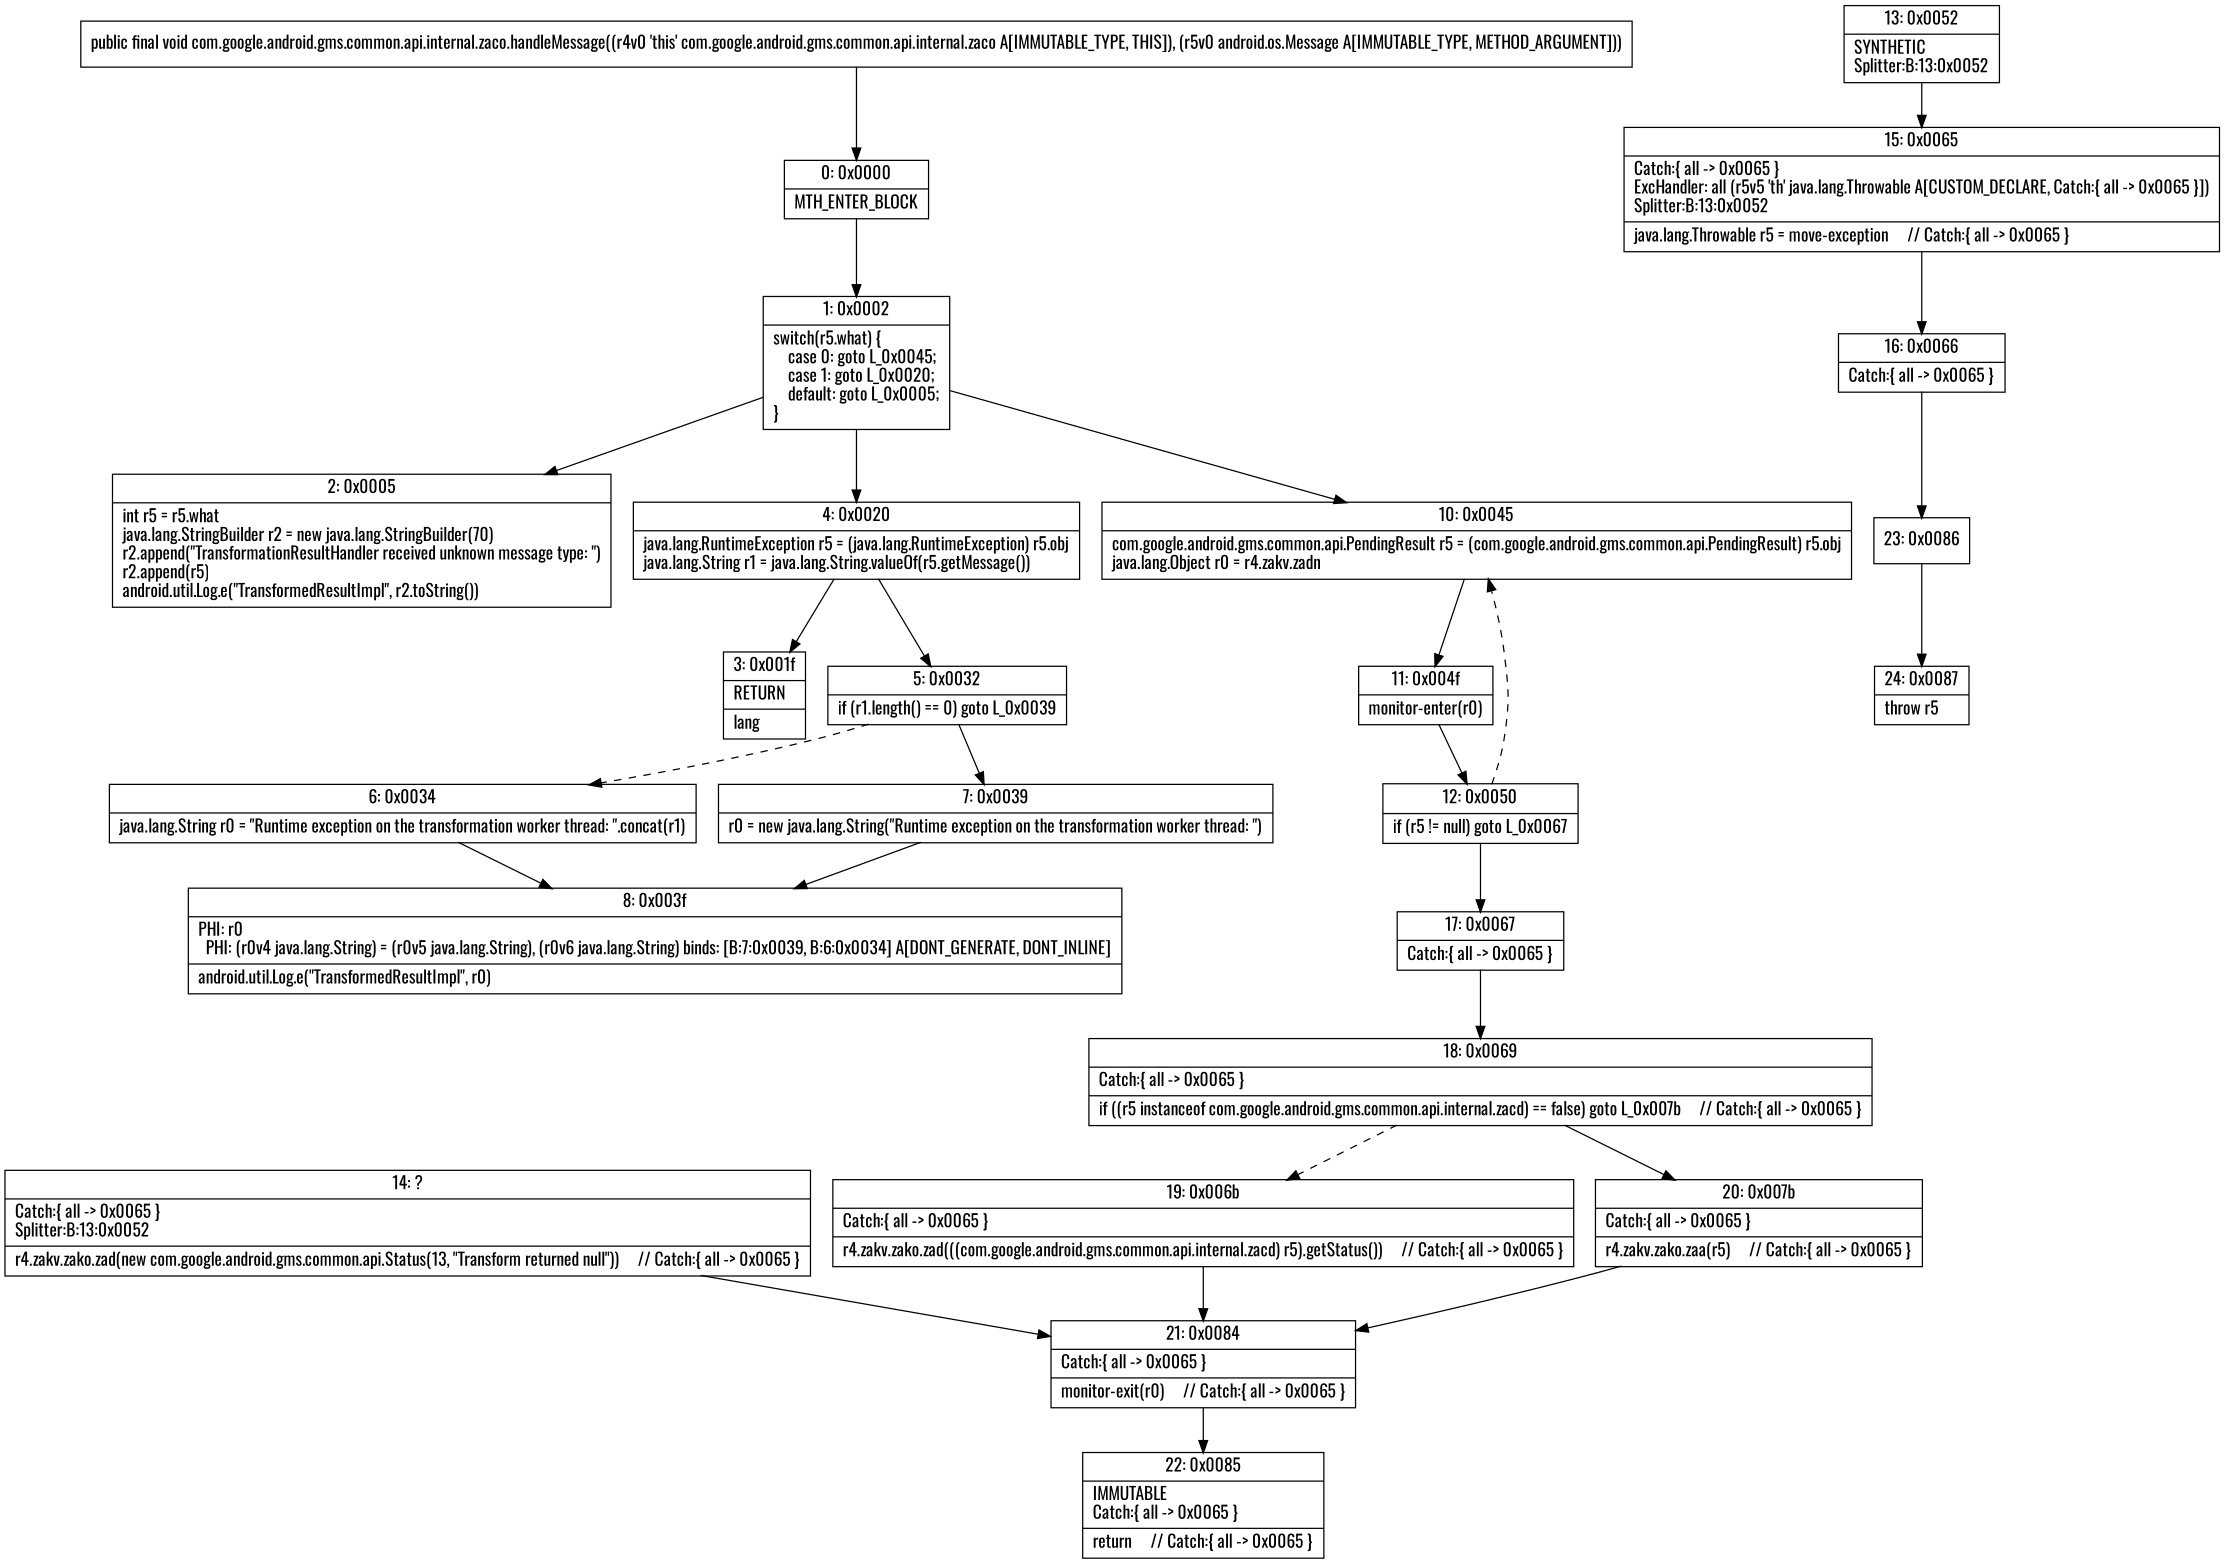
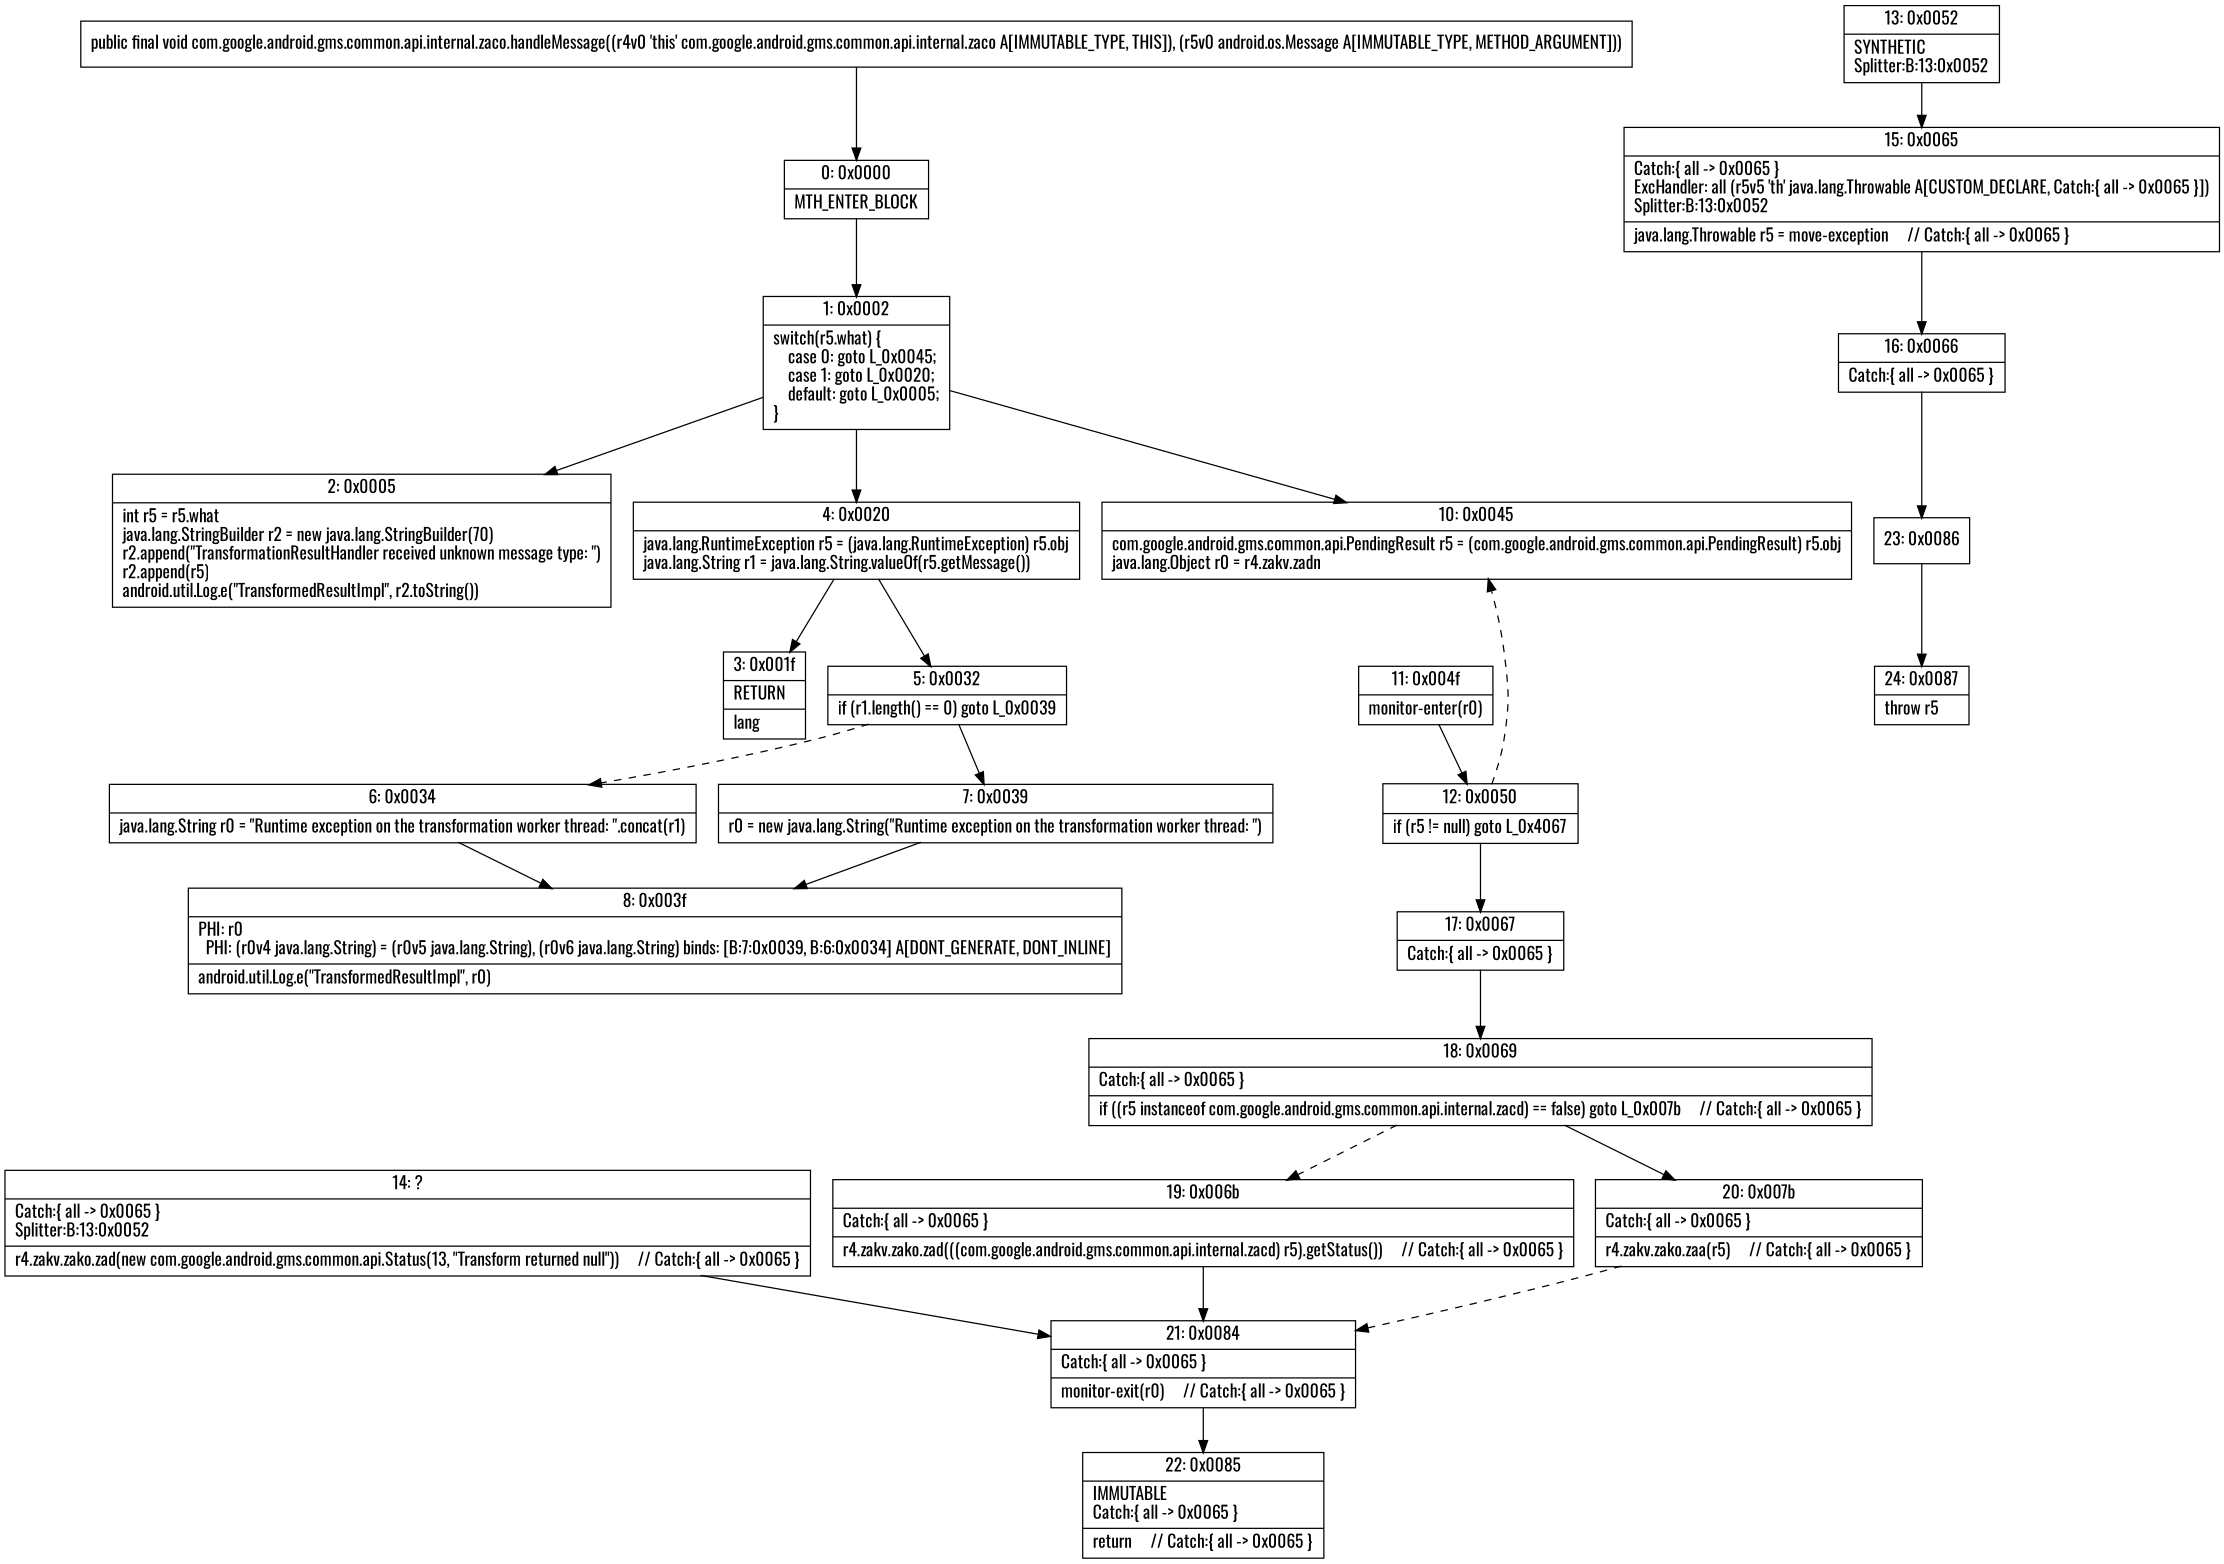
edge "10: 0x0045" -> "11: 0x004f": removed
node "12: 0x0050": text "if (r5 != null) goto L_0x0067" -> "if (r5 != null) goto L_0x4067"
edge "20: 0x007b" -> "21: 0x0084": style solid -> dashed
